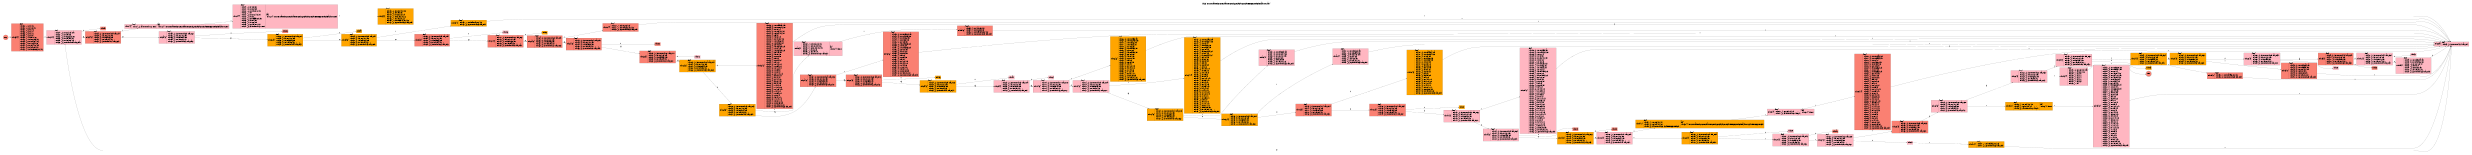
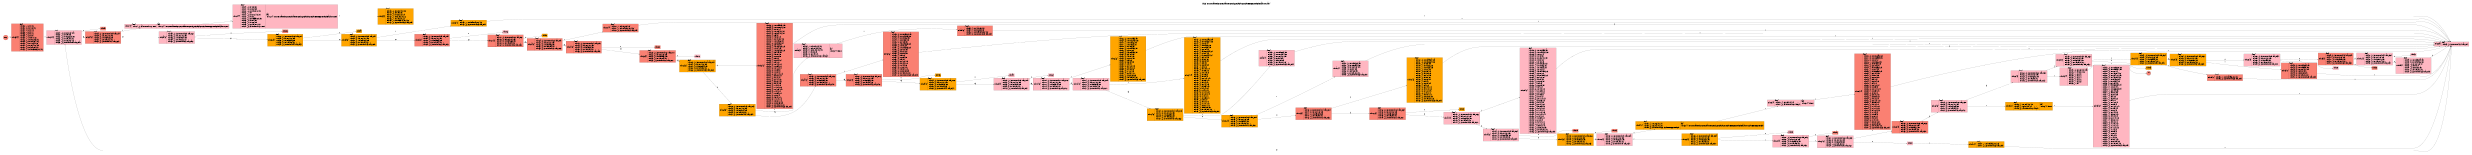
node "Users": label "Users" -> "Exit"
